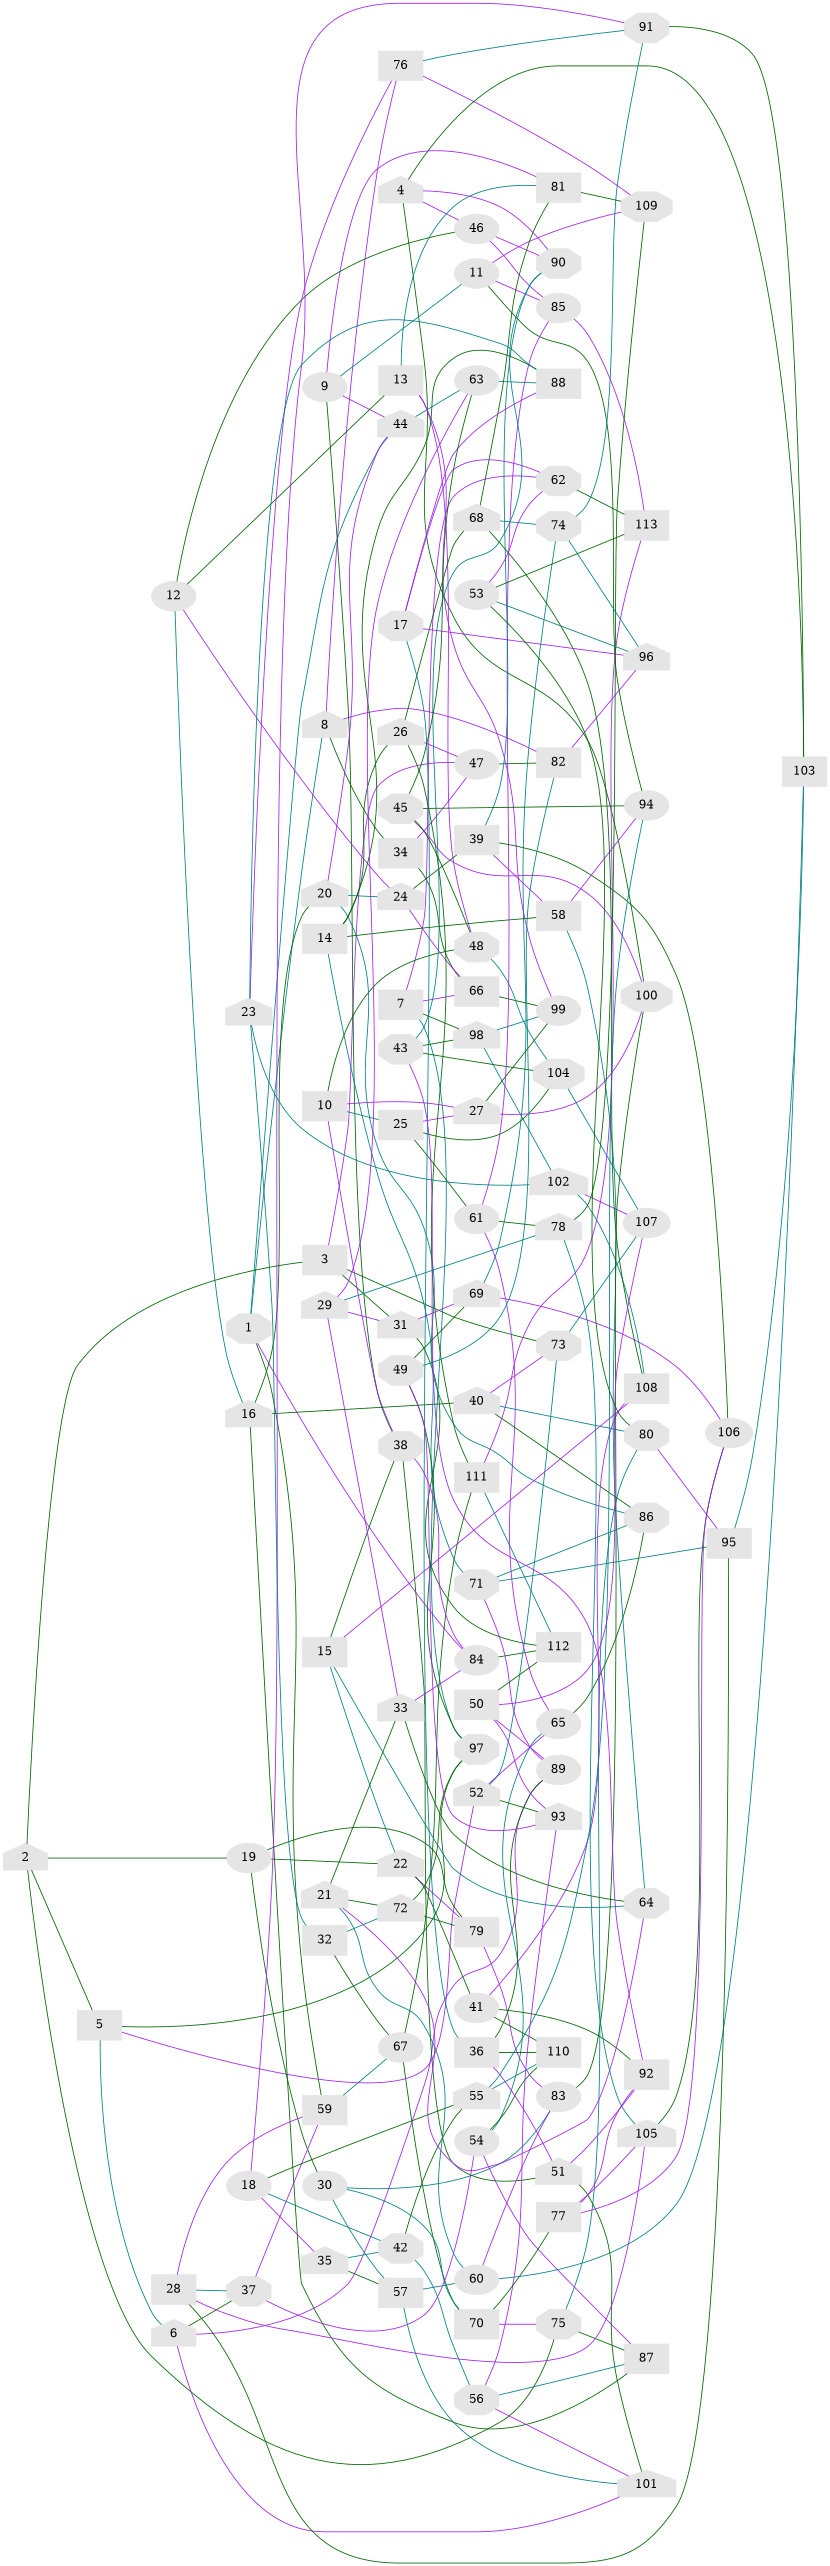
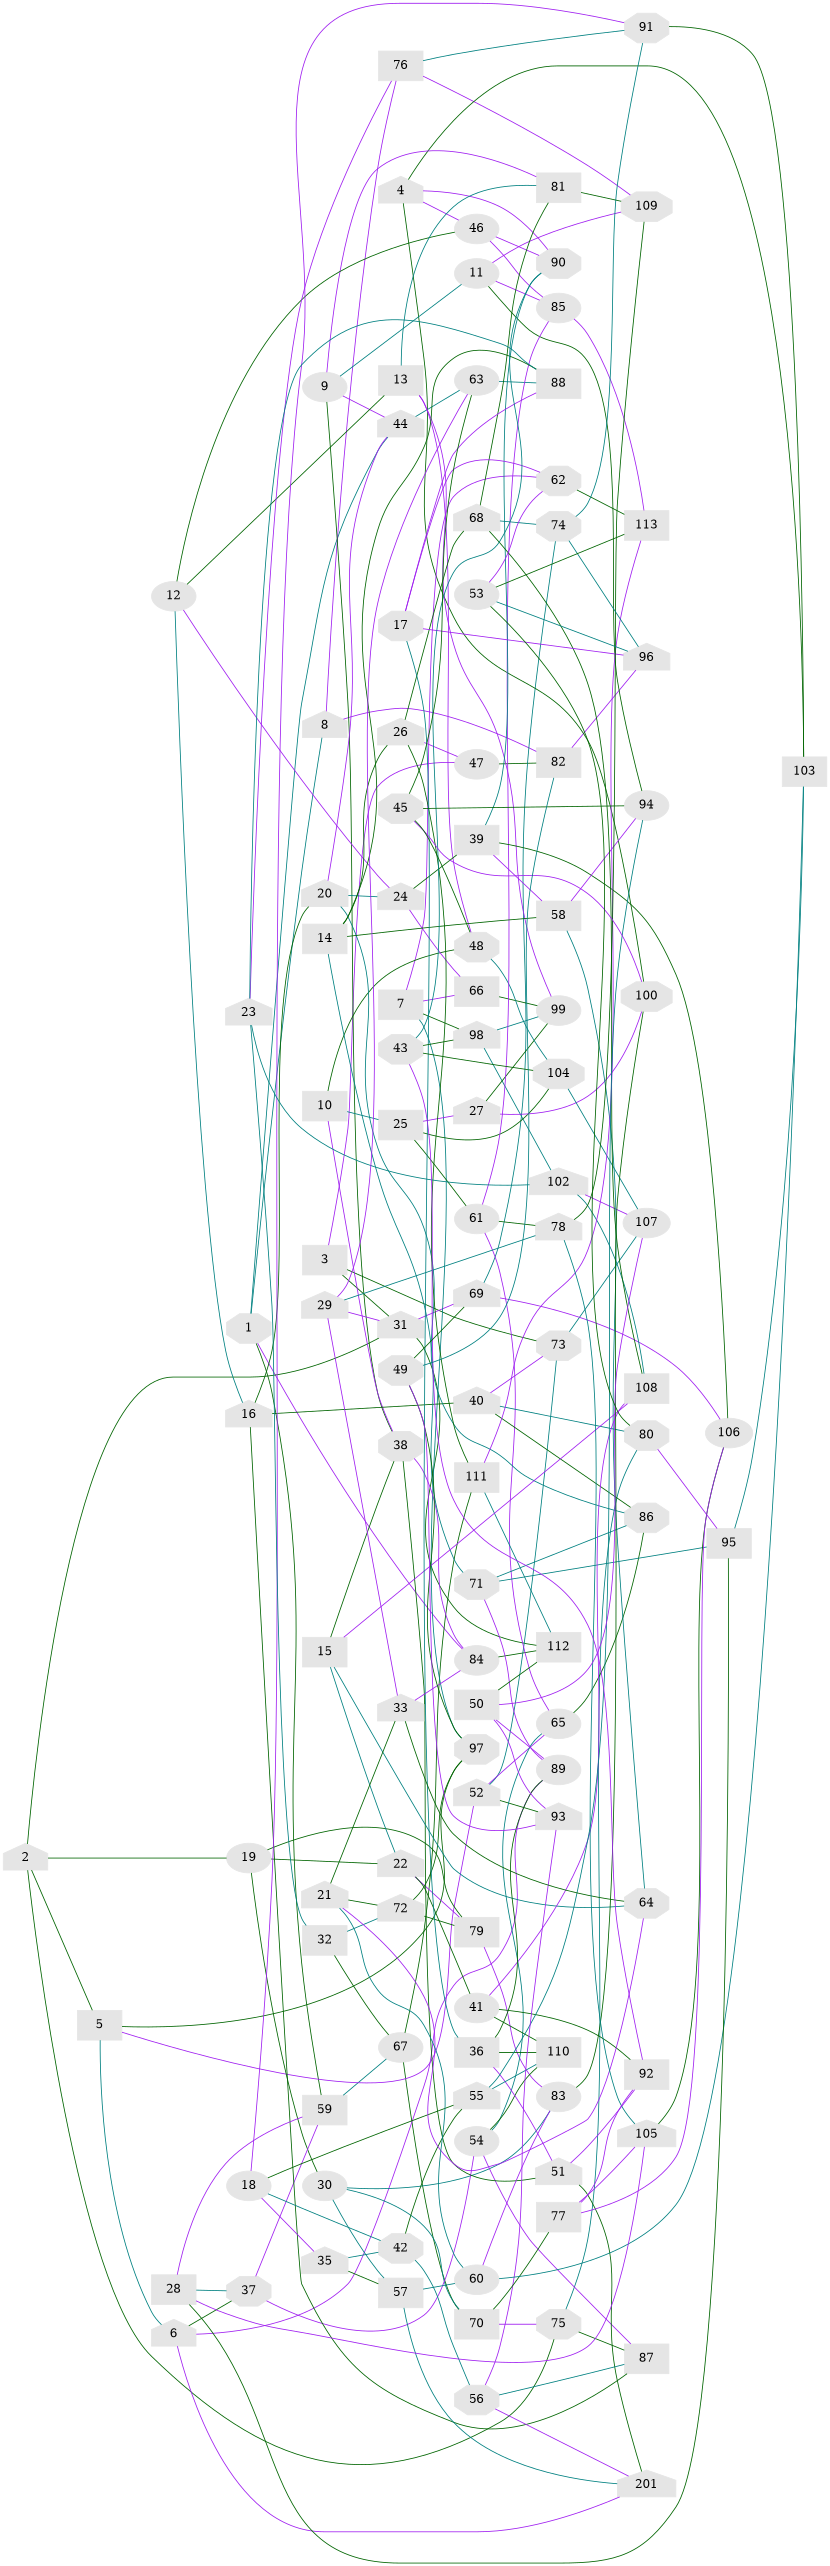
node "34": removed
edge "10" -- "27": removed
edge "3" -- "2": now "31" -- "2"
node "101": label "101" -> "201"
